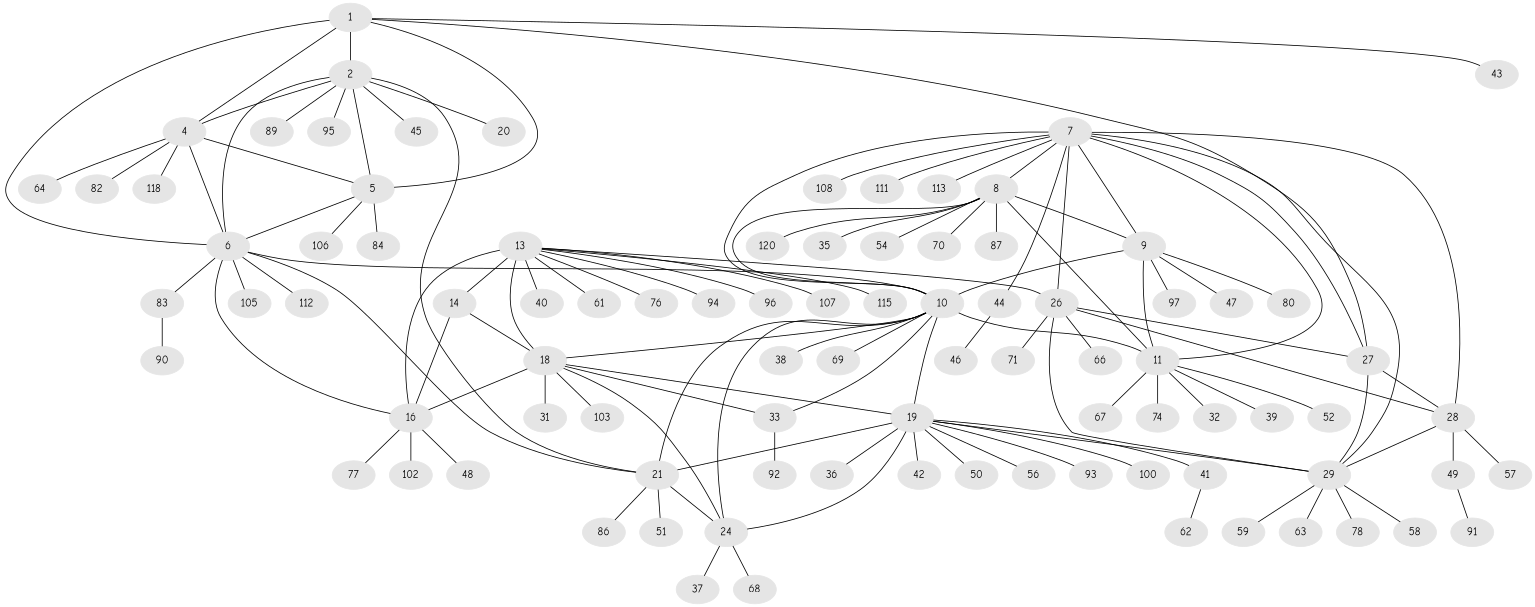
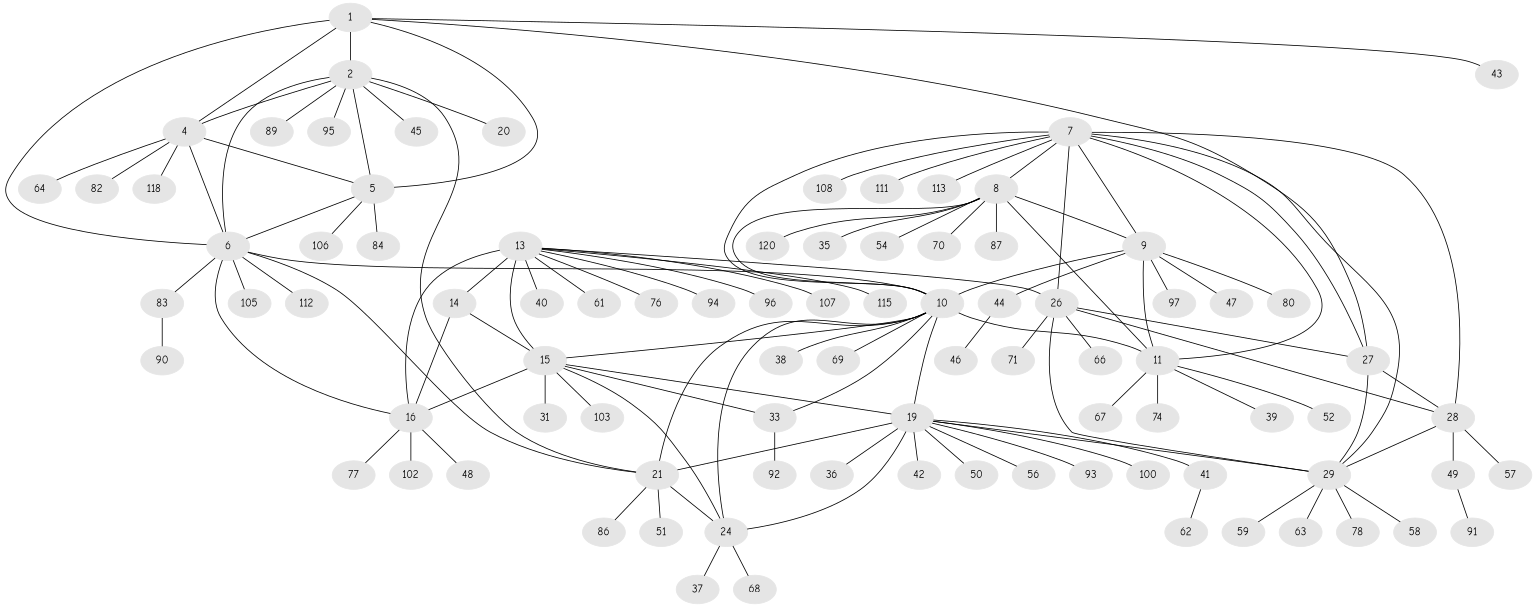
edge "7" -- "44": now "9" -- "44"
node "18": label "18" -> "15"
node "32": removed
